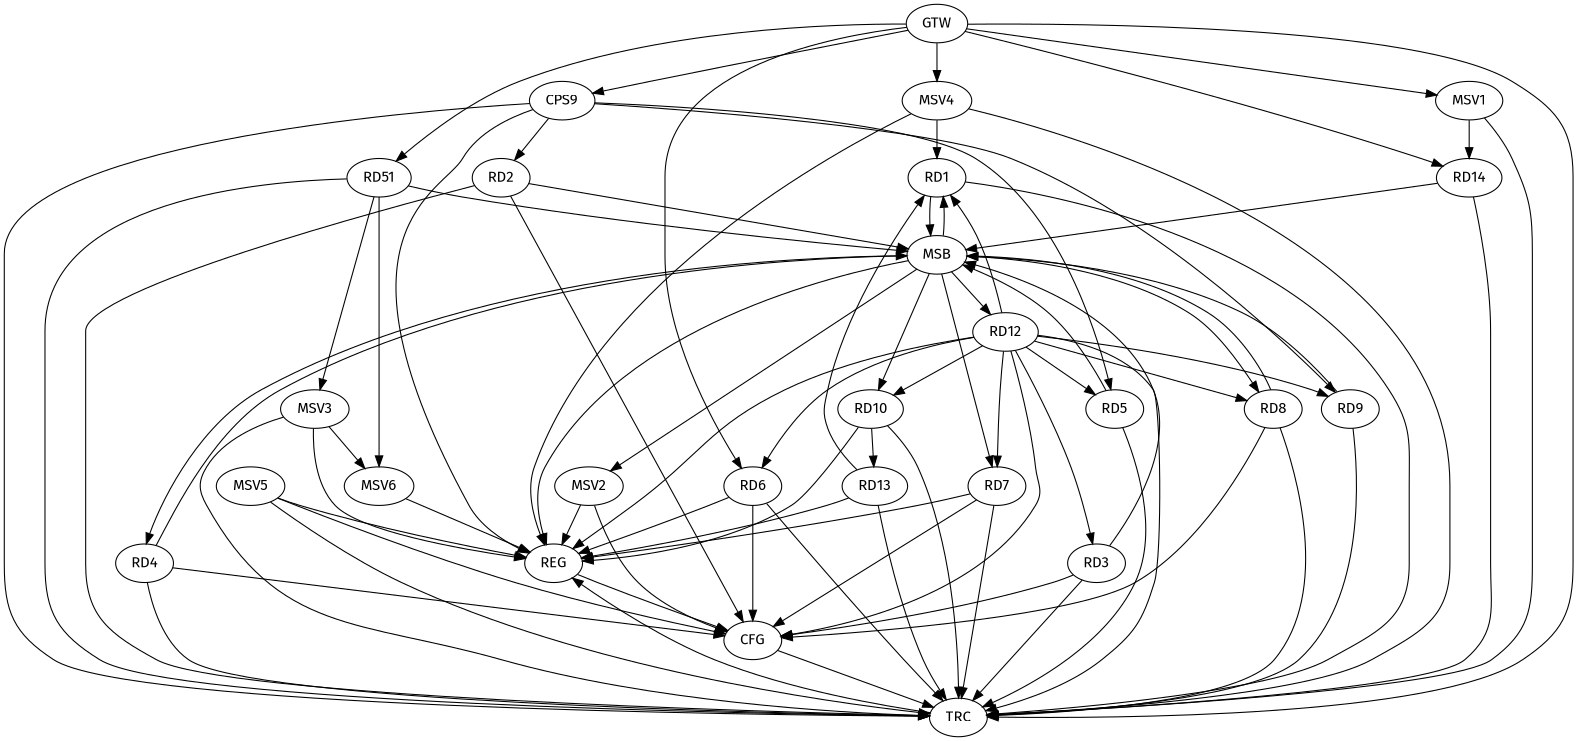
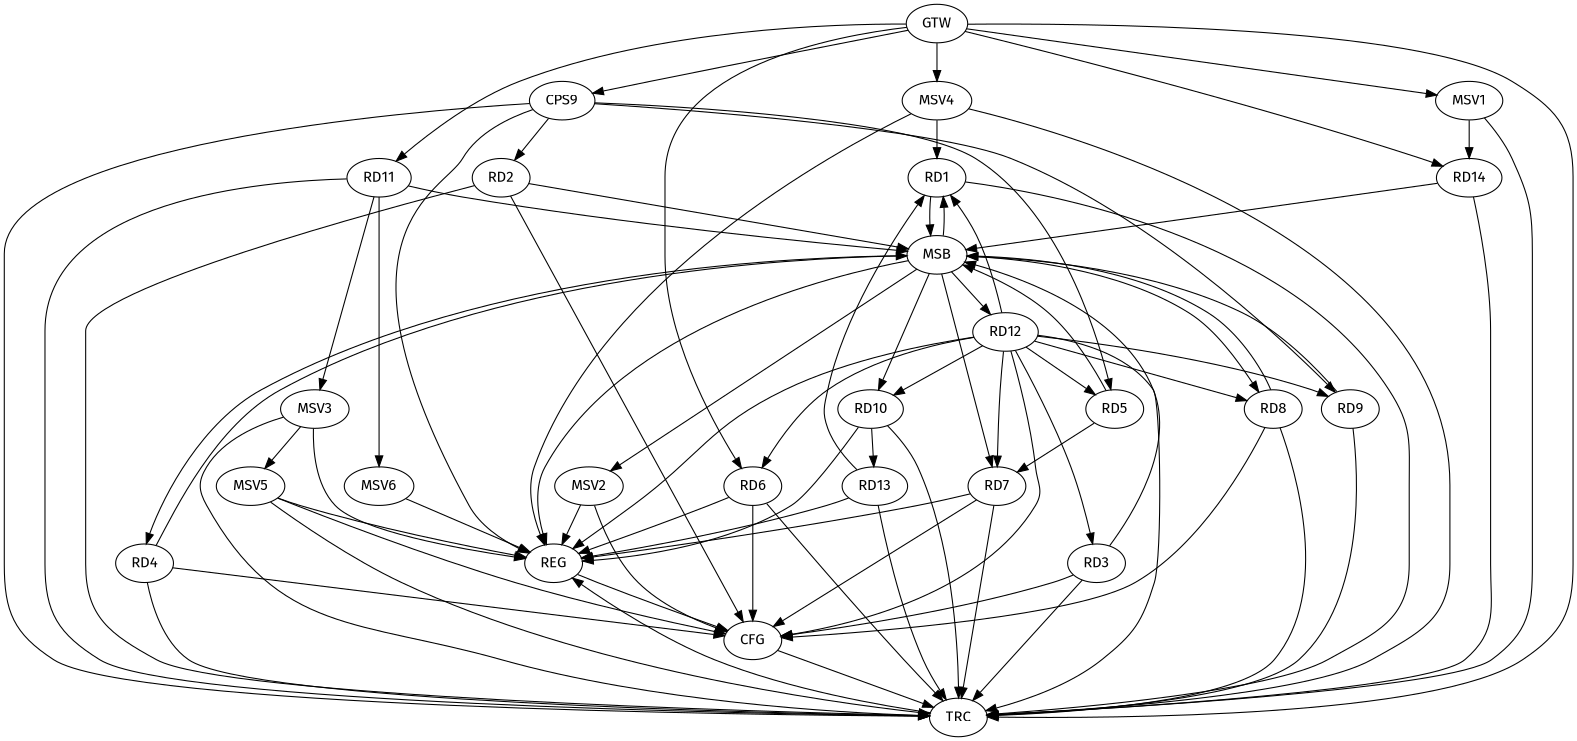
node "RD51": label "RD51" -> "RD11"
edge "MSV3" -> "MSV6": now "MSV3" -> "MSV5"
edge "RD5" -> "TRC": now "RD5" -> "RD7"
